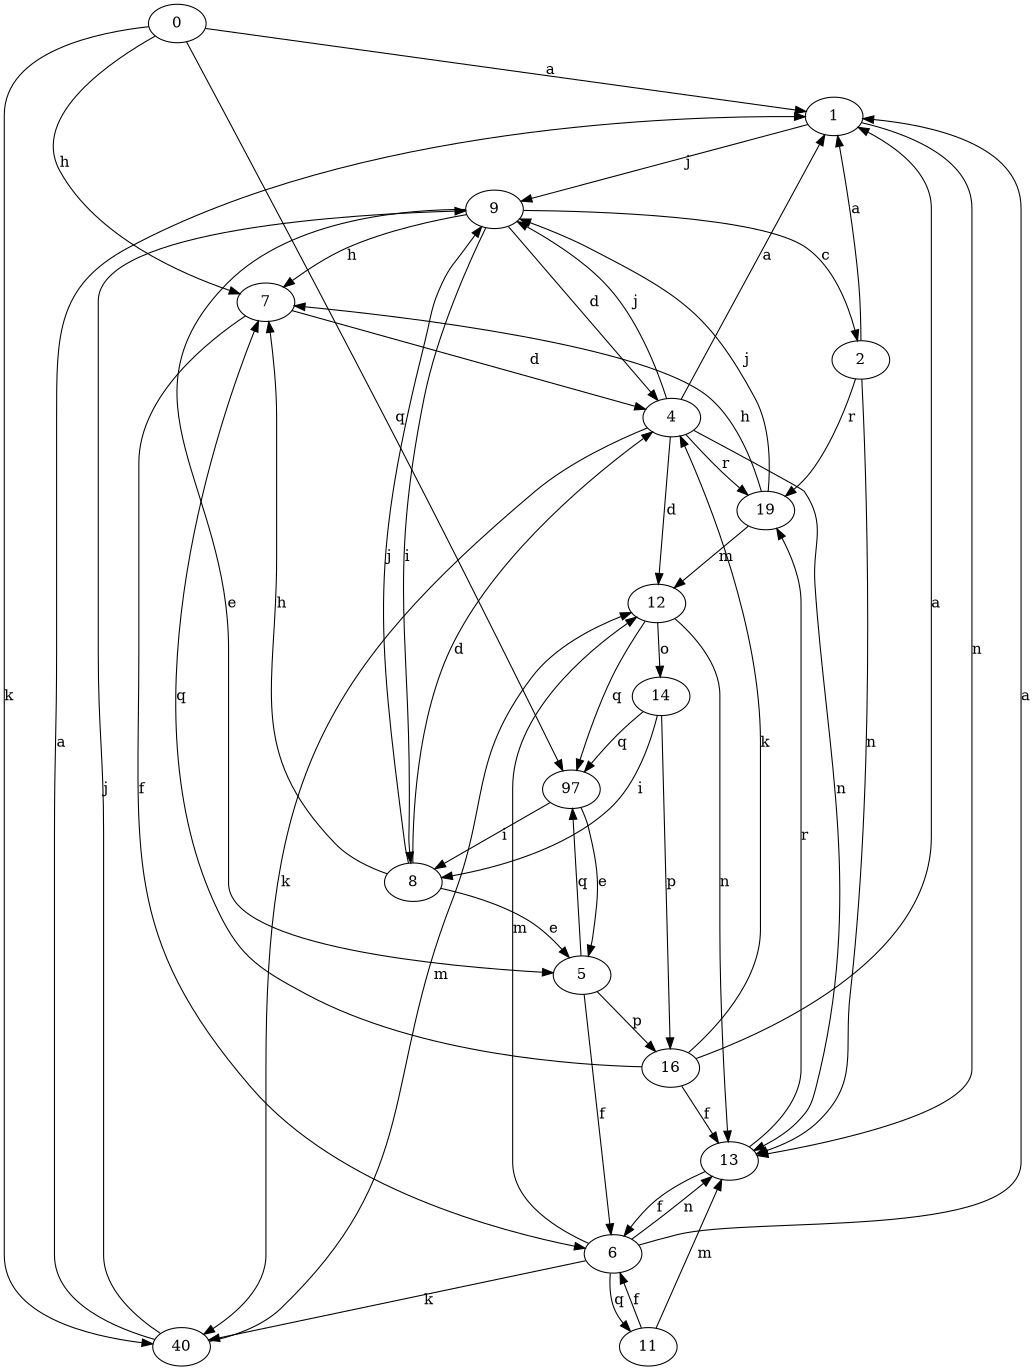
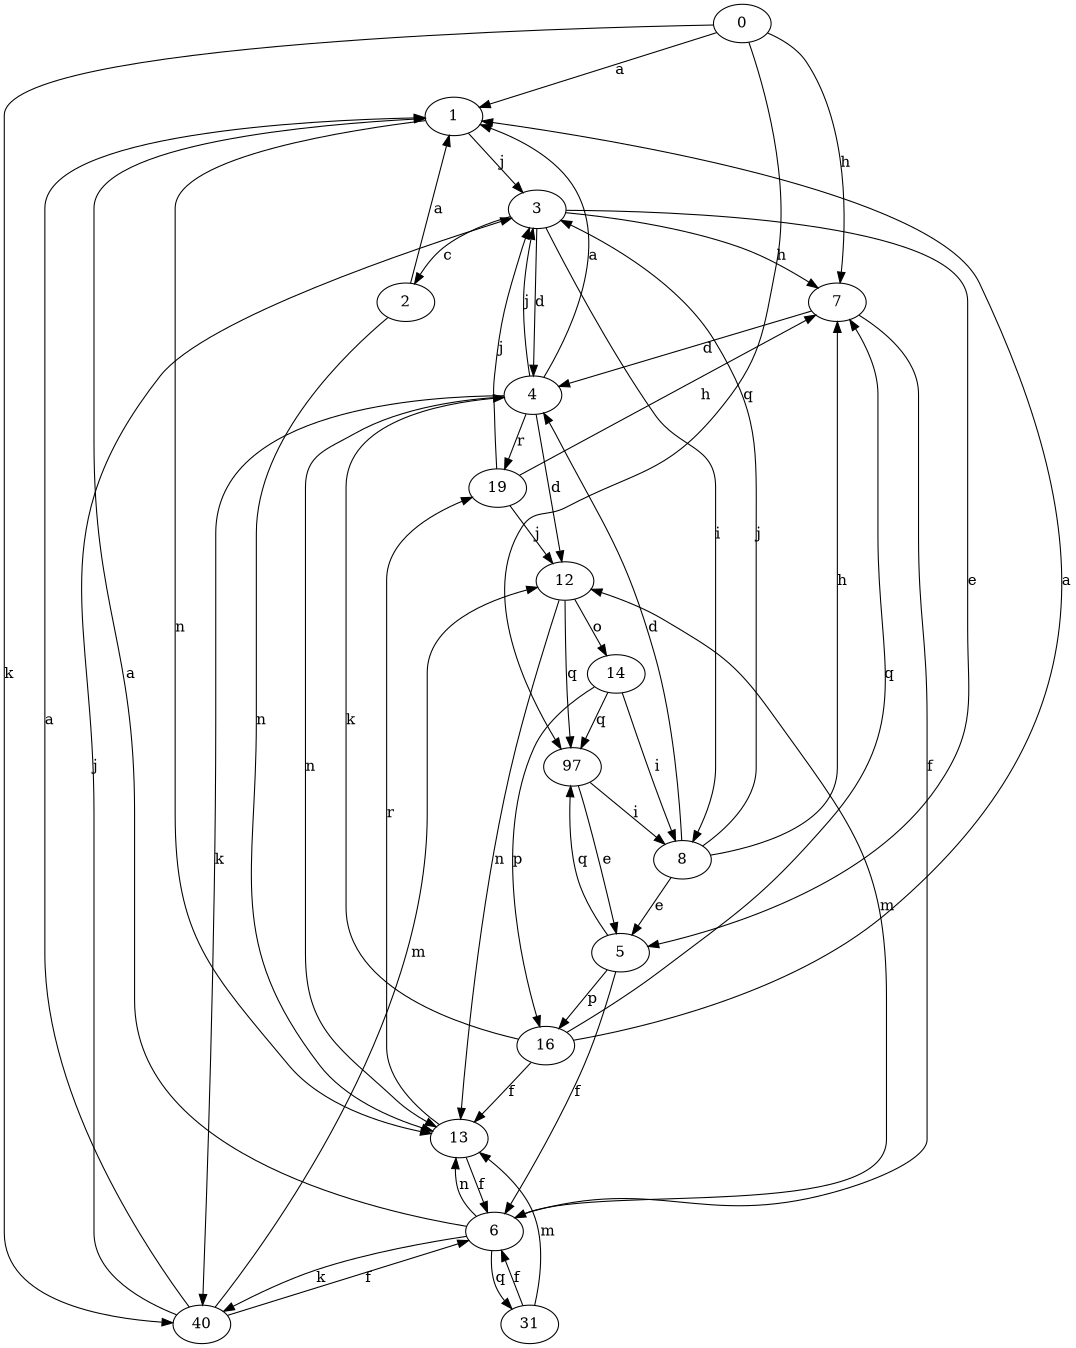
node "9": label "9" -> "3"
edge "2" -> "19": removed, label "r"
edge "19" -> "12": label "m" -> "j"
edge "40" -> "6": added, label "f"
node "11": label "11" -> "31"
